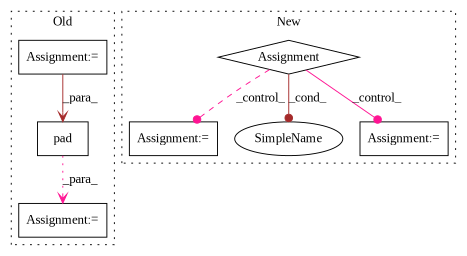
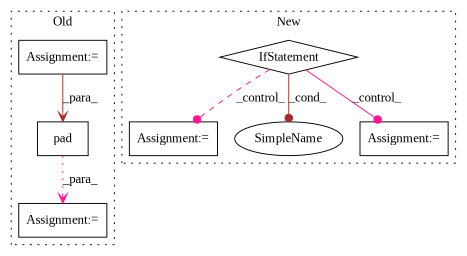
node "Assignment": label "Assignment" -> "IfStatement"
